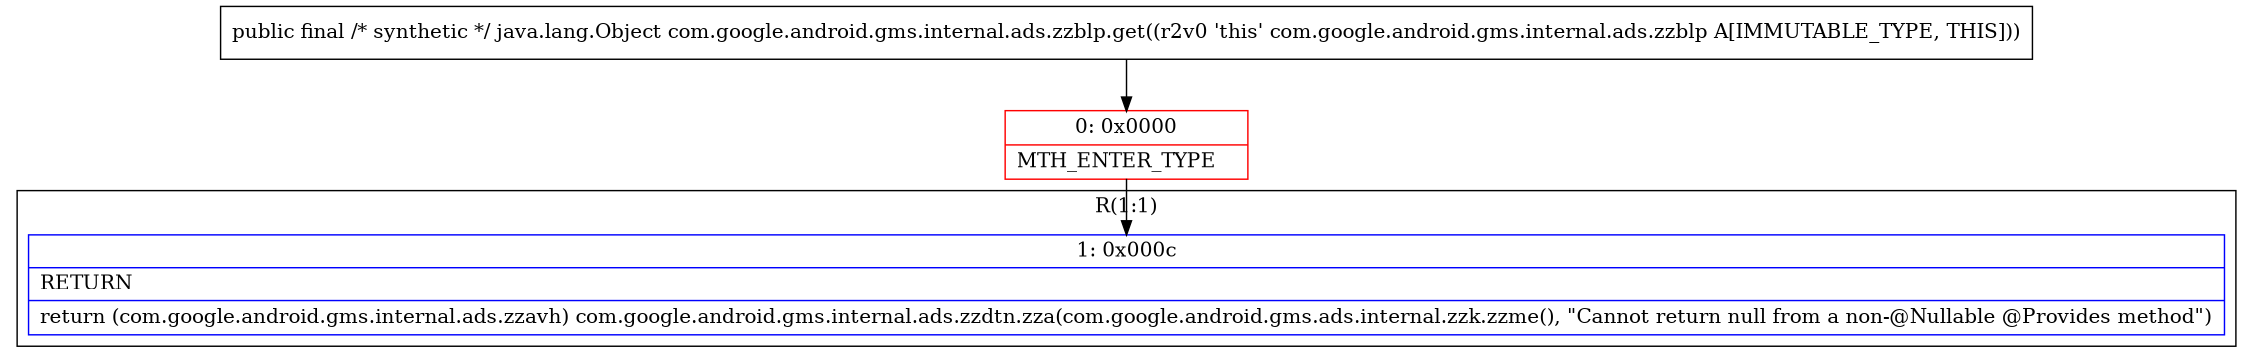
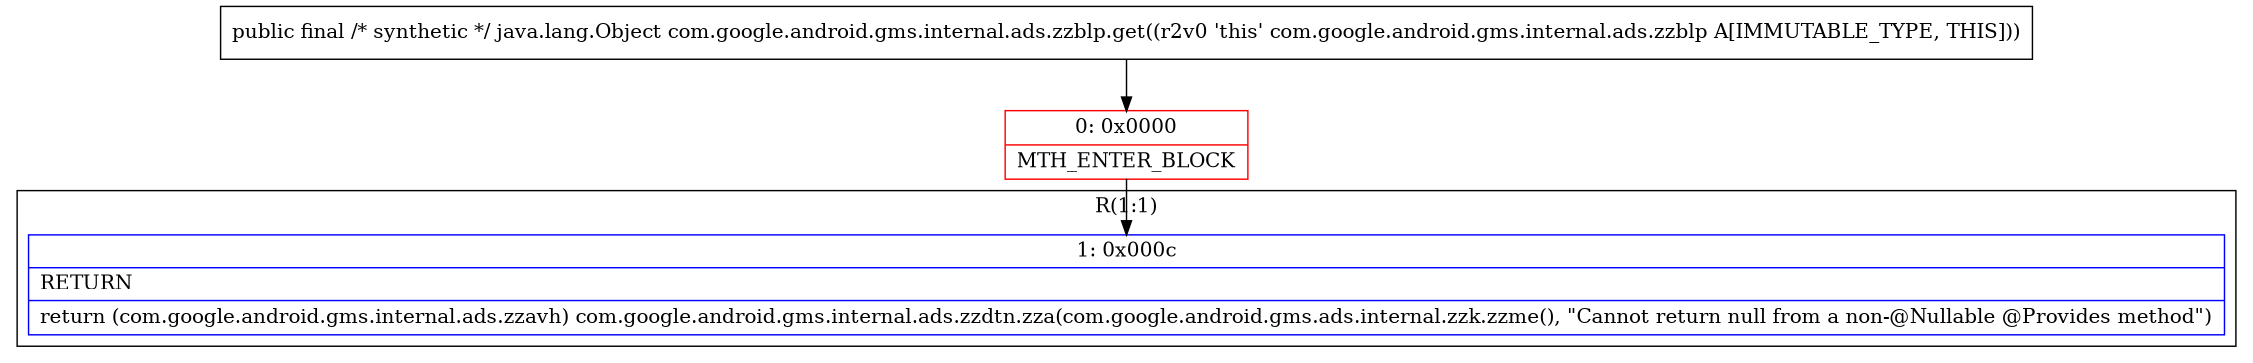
node "0: 0x0000": text "MTH_ENTER_TYPE" -> "MTH_ENTER_BLOCK"
